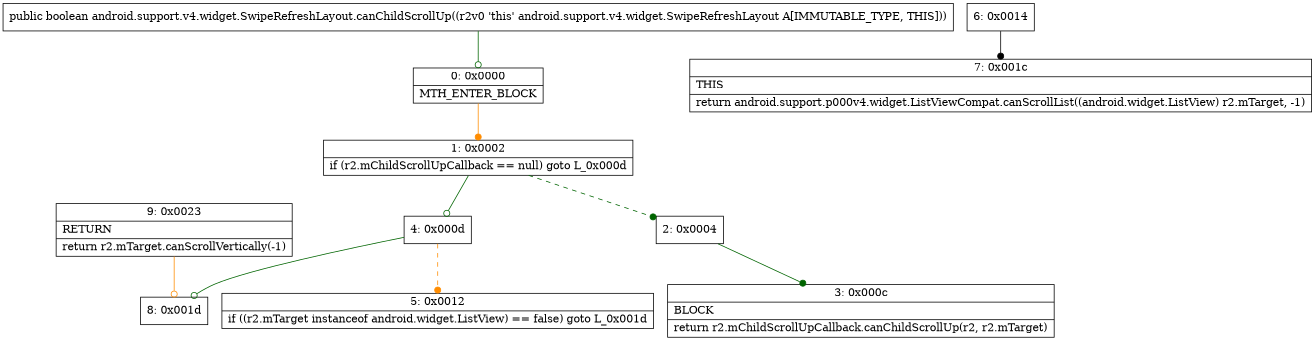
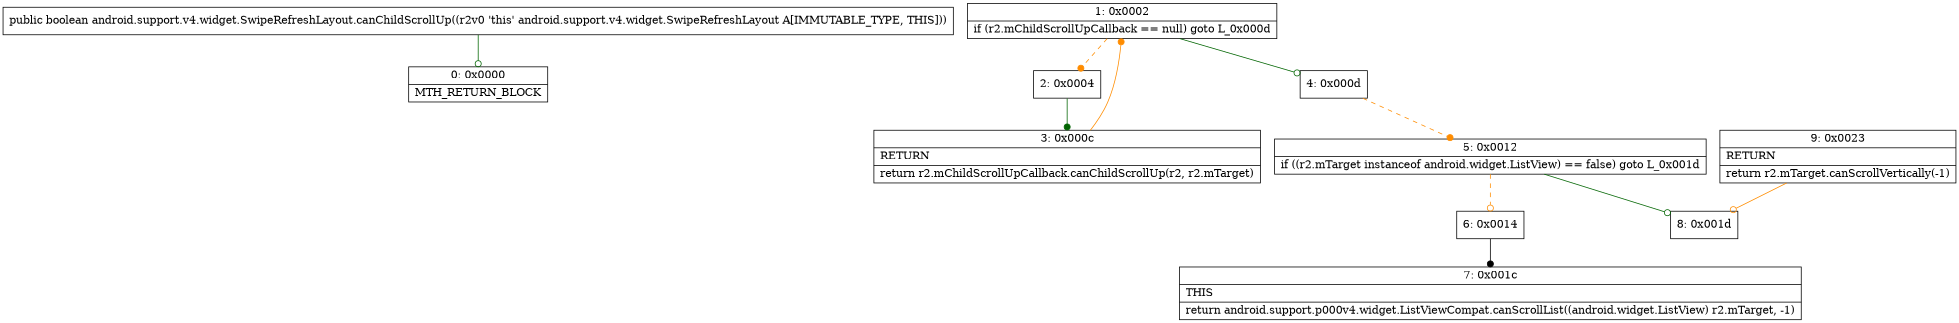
node "0: 0x0000": text "MTH_ENTER_BLOCK" -> "MTH_RETURN_BLOCK"
edge "0: 0x0000" -> "1: 0x0002": now "3: 0x000c" -> "1: 0x0002"
edge "5: 0x0012" -> "6: 0x0014": added
edge "1: 0x0002" -> "2: 0x0004": color darkgreen -> darkorange
edge "4: 0x000d" -> "8: 0x001d": now "5: 0x0012" -> "8: 0x001d"
node "3: 0x000c": text "BLOCK" -> "RETURN"
